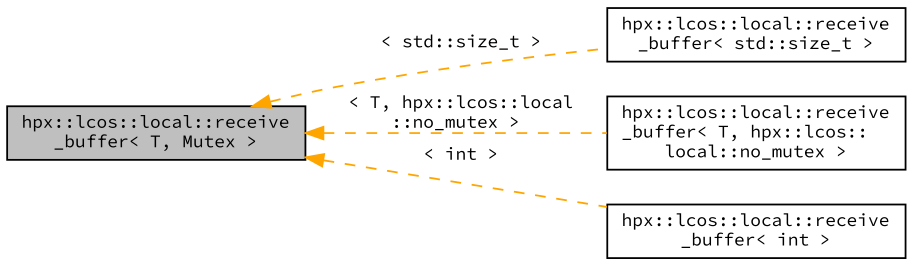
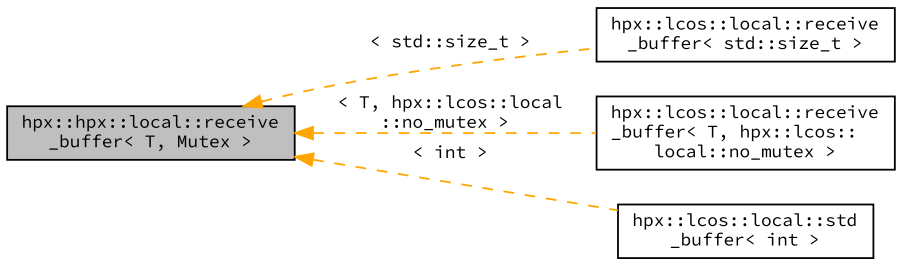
node "hpx::lcos::local::receive _buffer< T, Mutex >": label "hpx::lcos::local::receive _buffer< T, Mutex >" -> "hpx::hpx::local::receive _buffer< T, Mutex >"
node "hpx::lcos::local::receive _buffer< int >": label "hpx::lcos::local::receive _buffer< int >" -> "hpx::lcos::local::std _buffer< int >"
